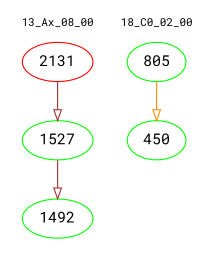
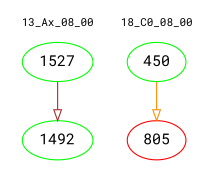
cluster "18_C0_02_00": label "18_C0_02_00" -> "18_C0_08_00"
node "2131": removed
node "805": color green -> red
edge "805" -> "450": reversed
